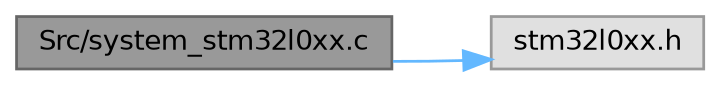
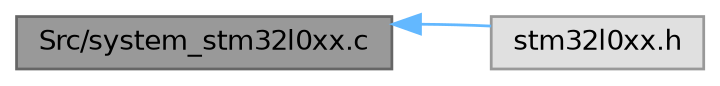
edge "Src/system_stm32l0xx.c" -> "stm32l0xx.h": reversed
